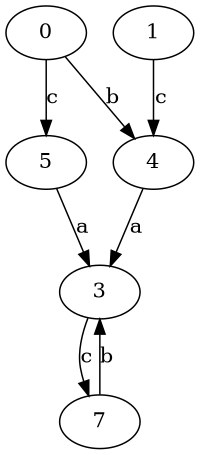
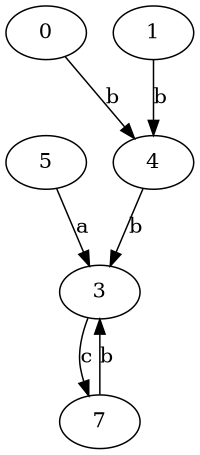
edge "0" -> "5": removed, label "c"
edge "1" -> "4": label "c" -> "b"
edge "4" -> "3": label "a" -> "b"
